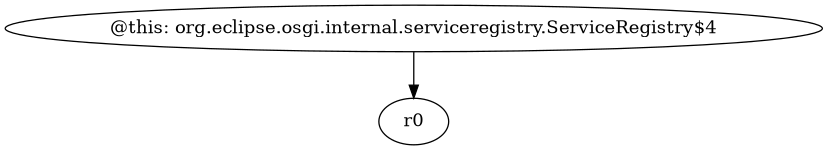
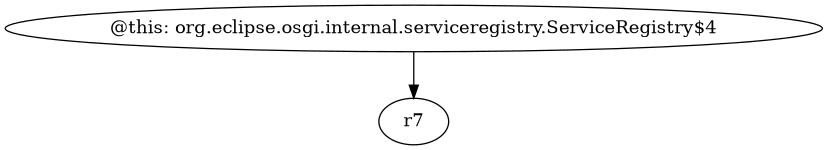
node "r0": label "r0" -> "r7"
